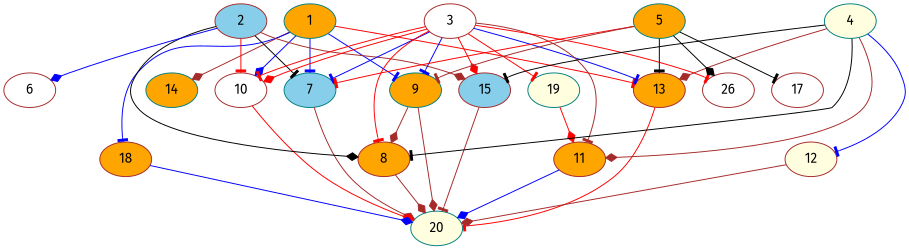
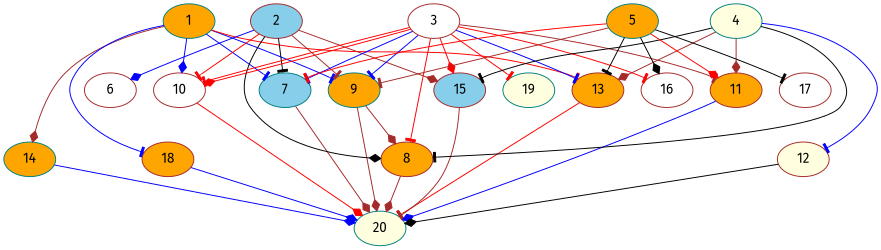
edge "2" -> "9": added
node "26": label "26" -> "16"
edge "19" -> "11": now "5" -> "11"
edge "14" -> "20": added
edge "12" -> "20": color brown -> black
